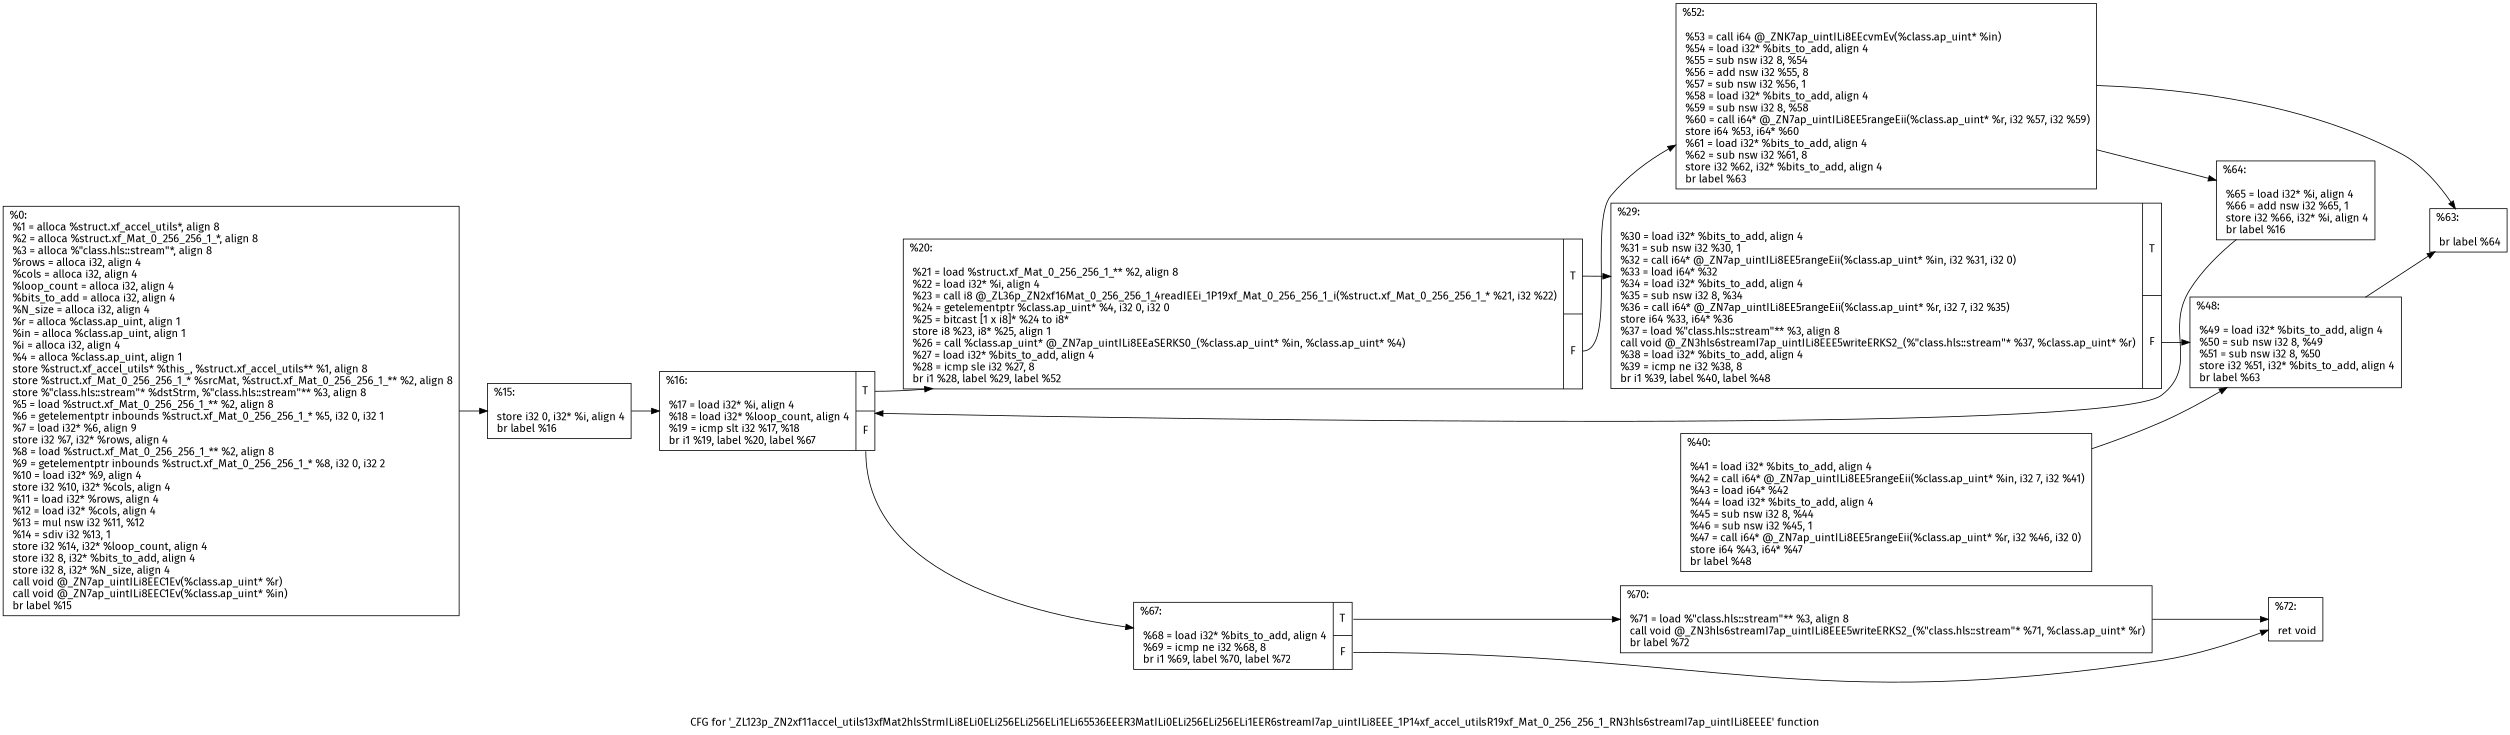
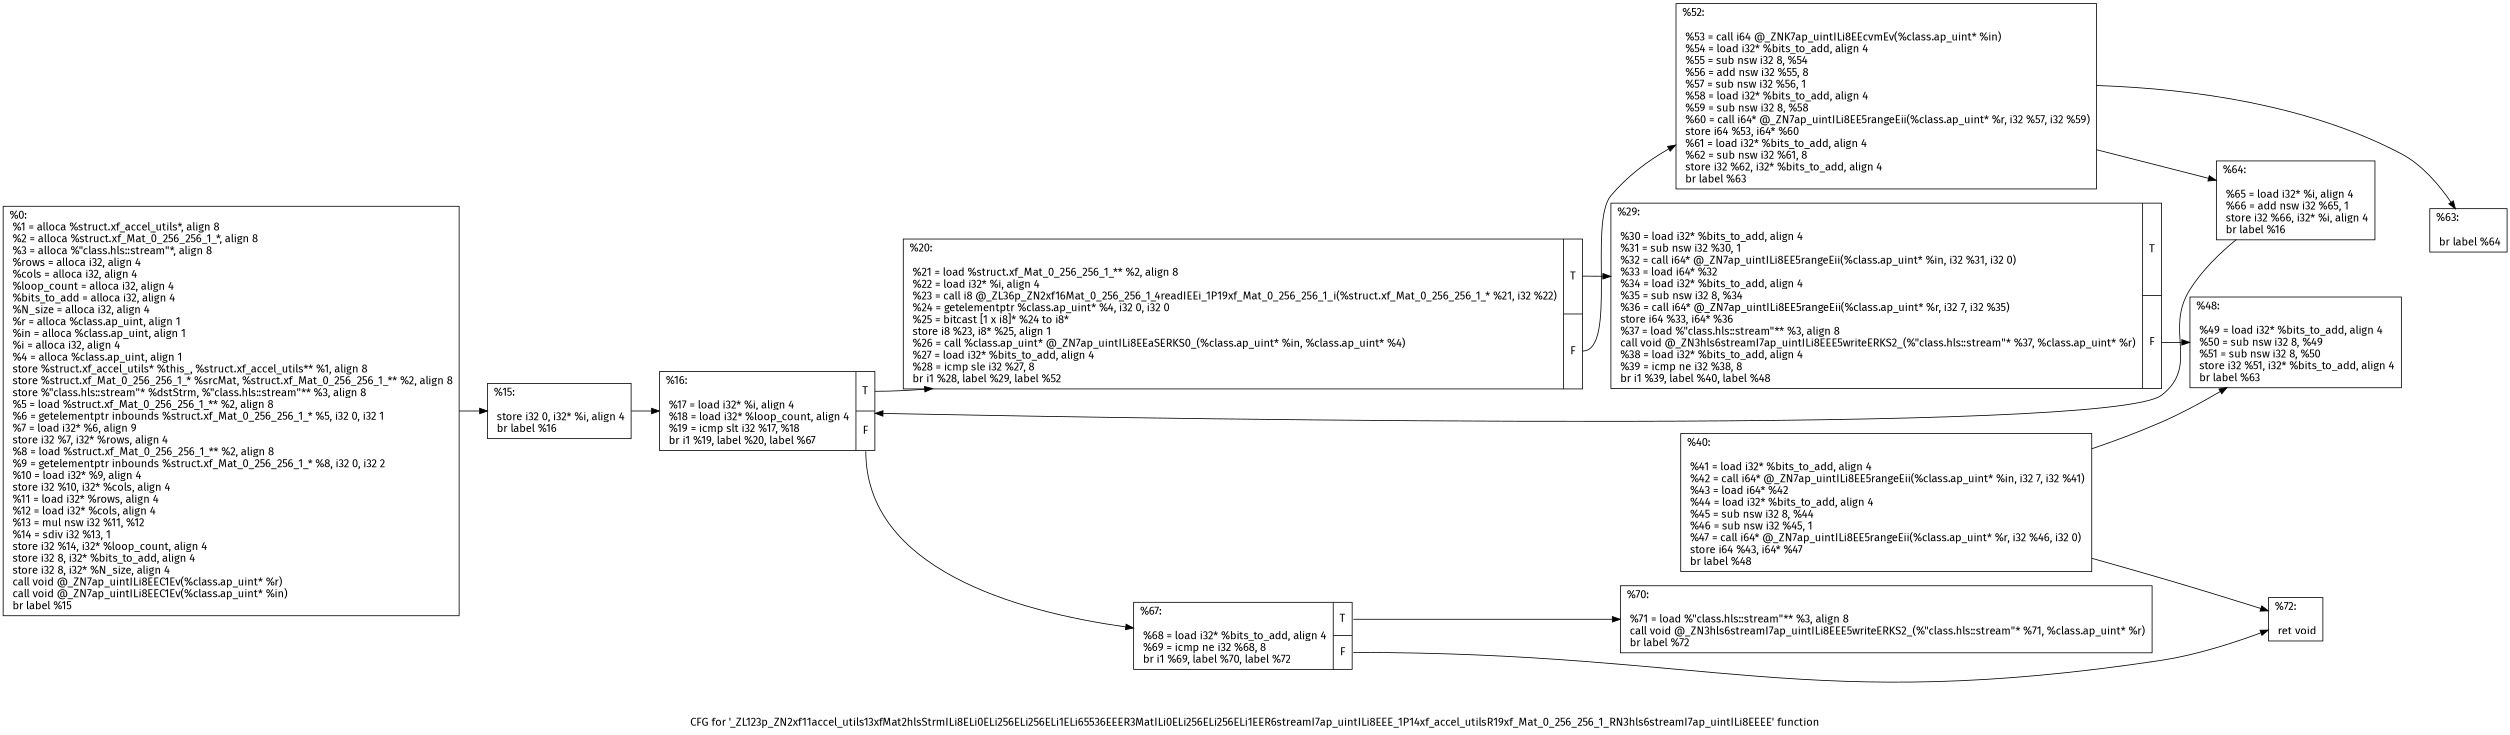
edge "%48:" -> "%63:": removed
edge "%70:" -> "%72:": now "%40:" -> "%72:"
